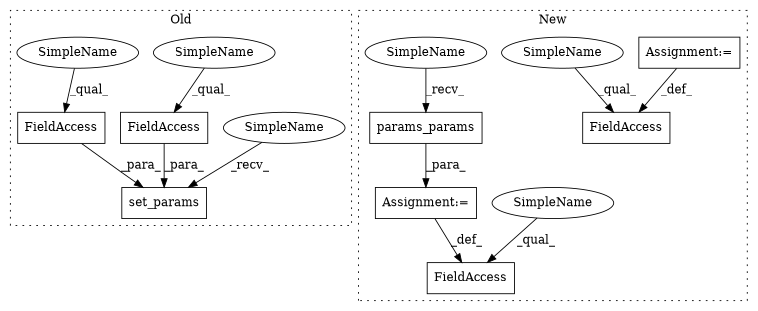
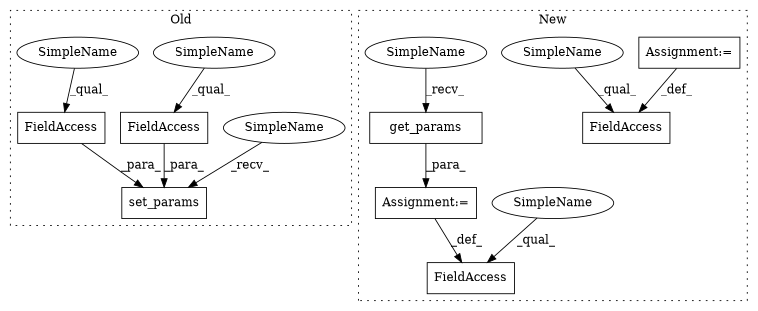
node "params_params": label "params_params" -> "get_params"
